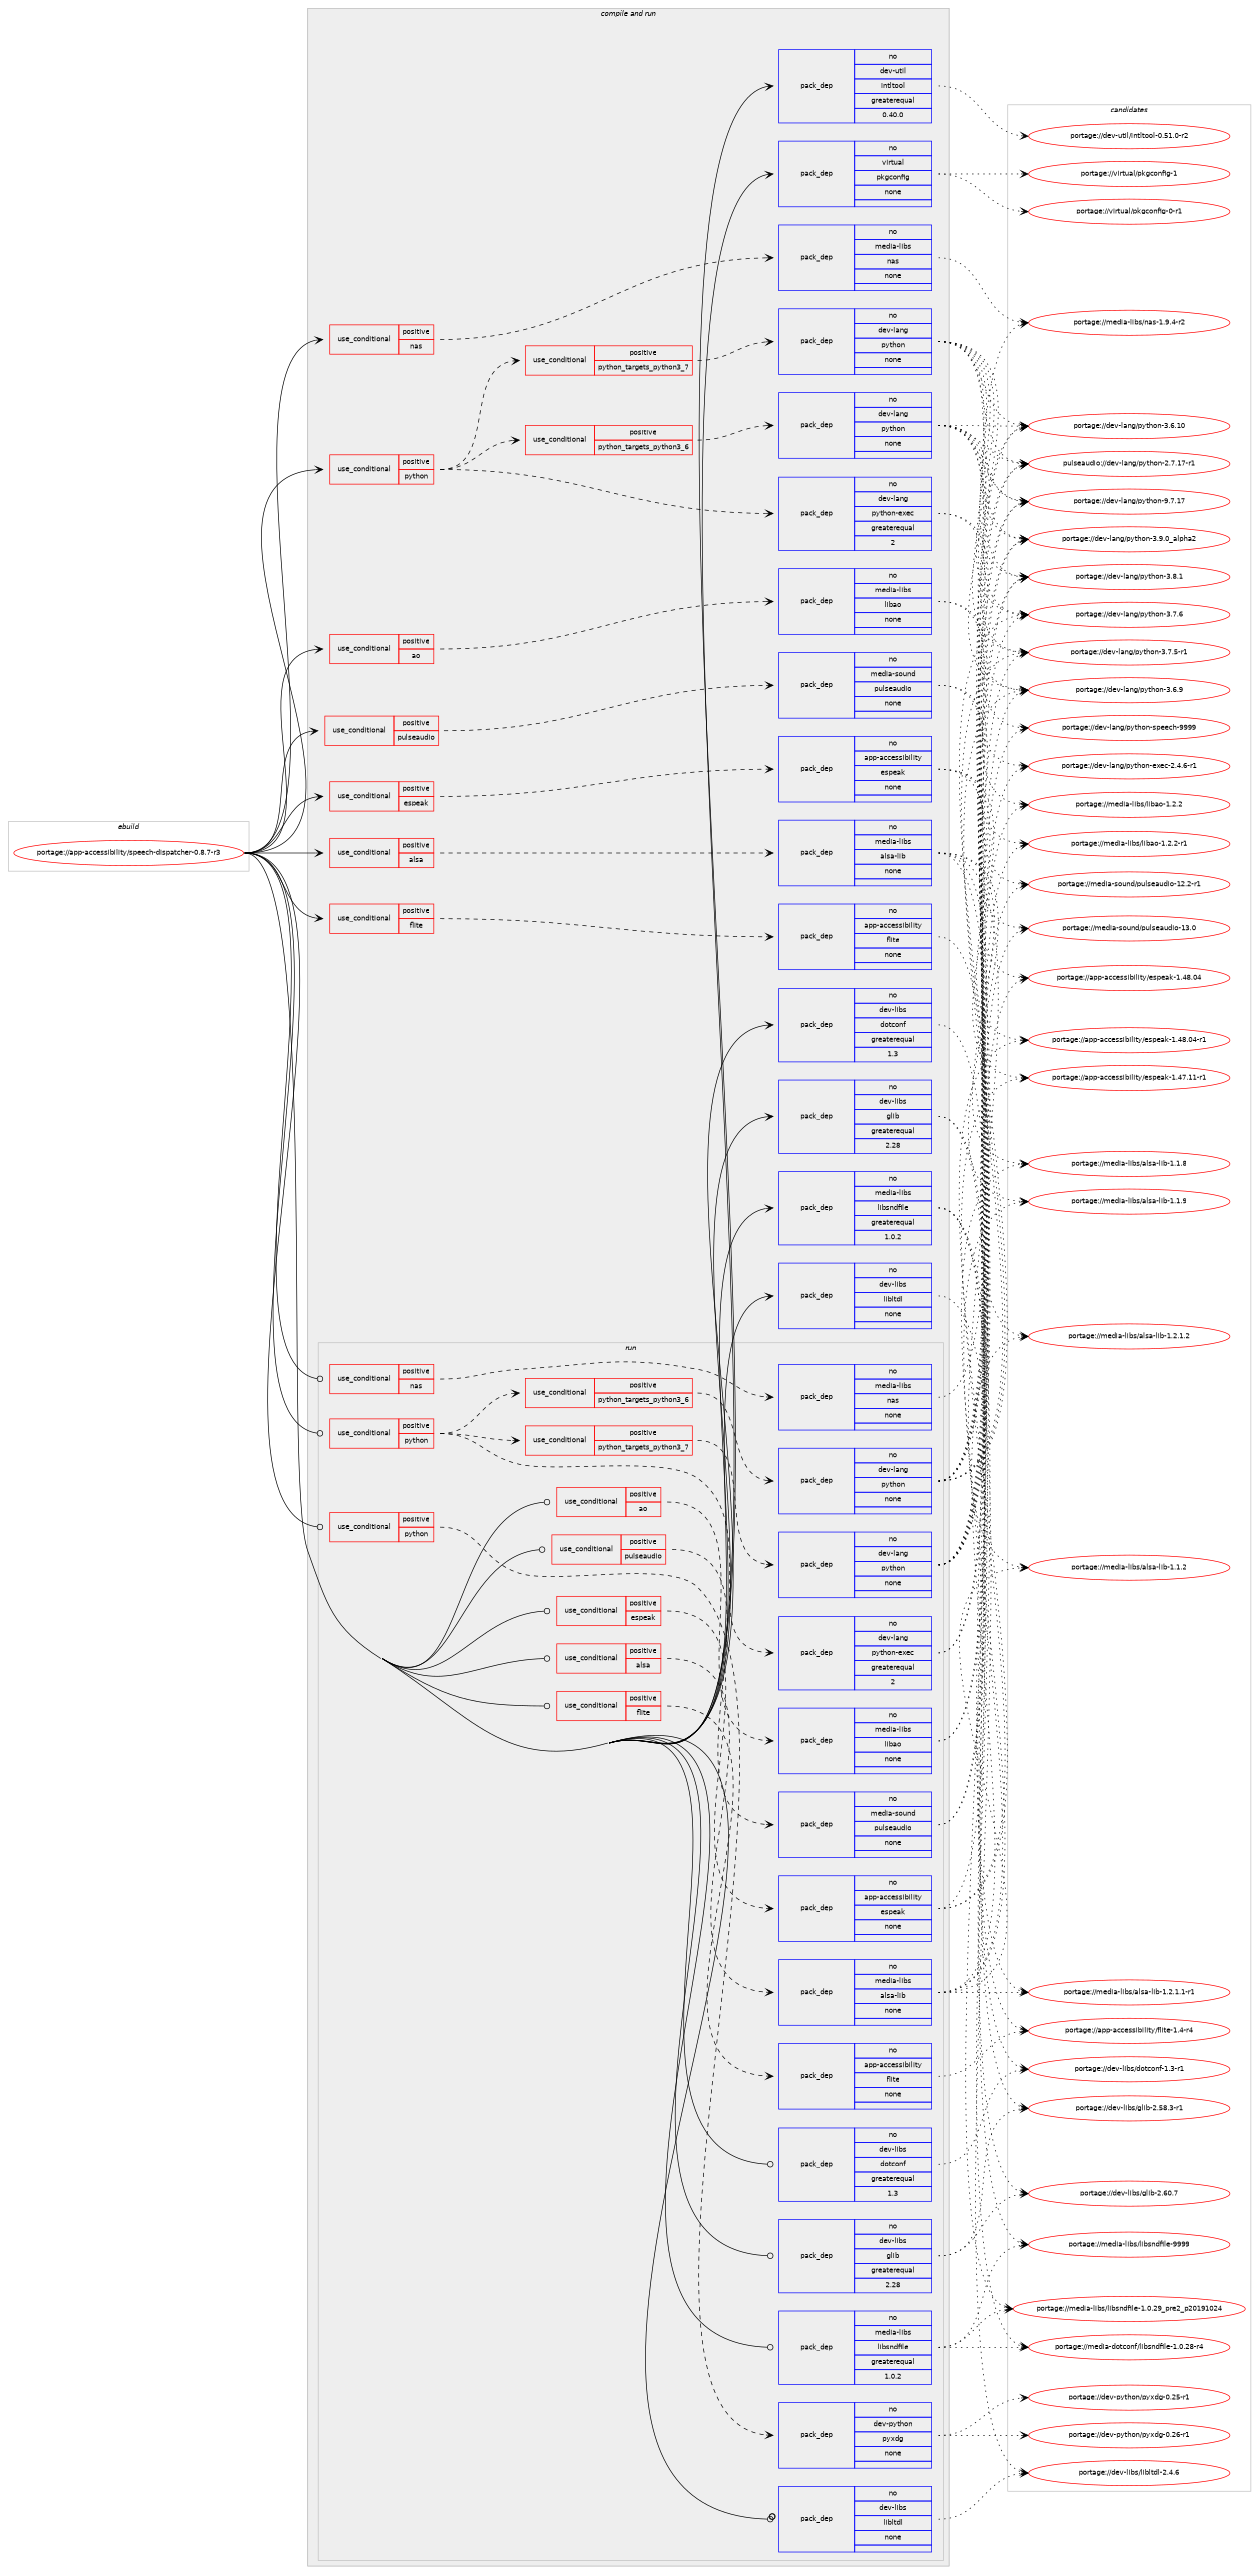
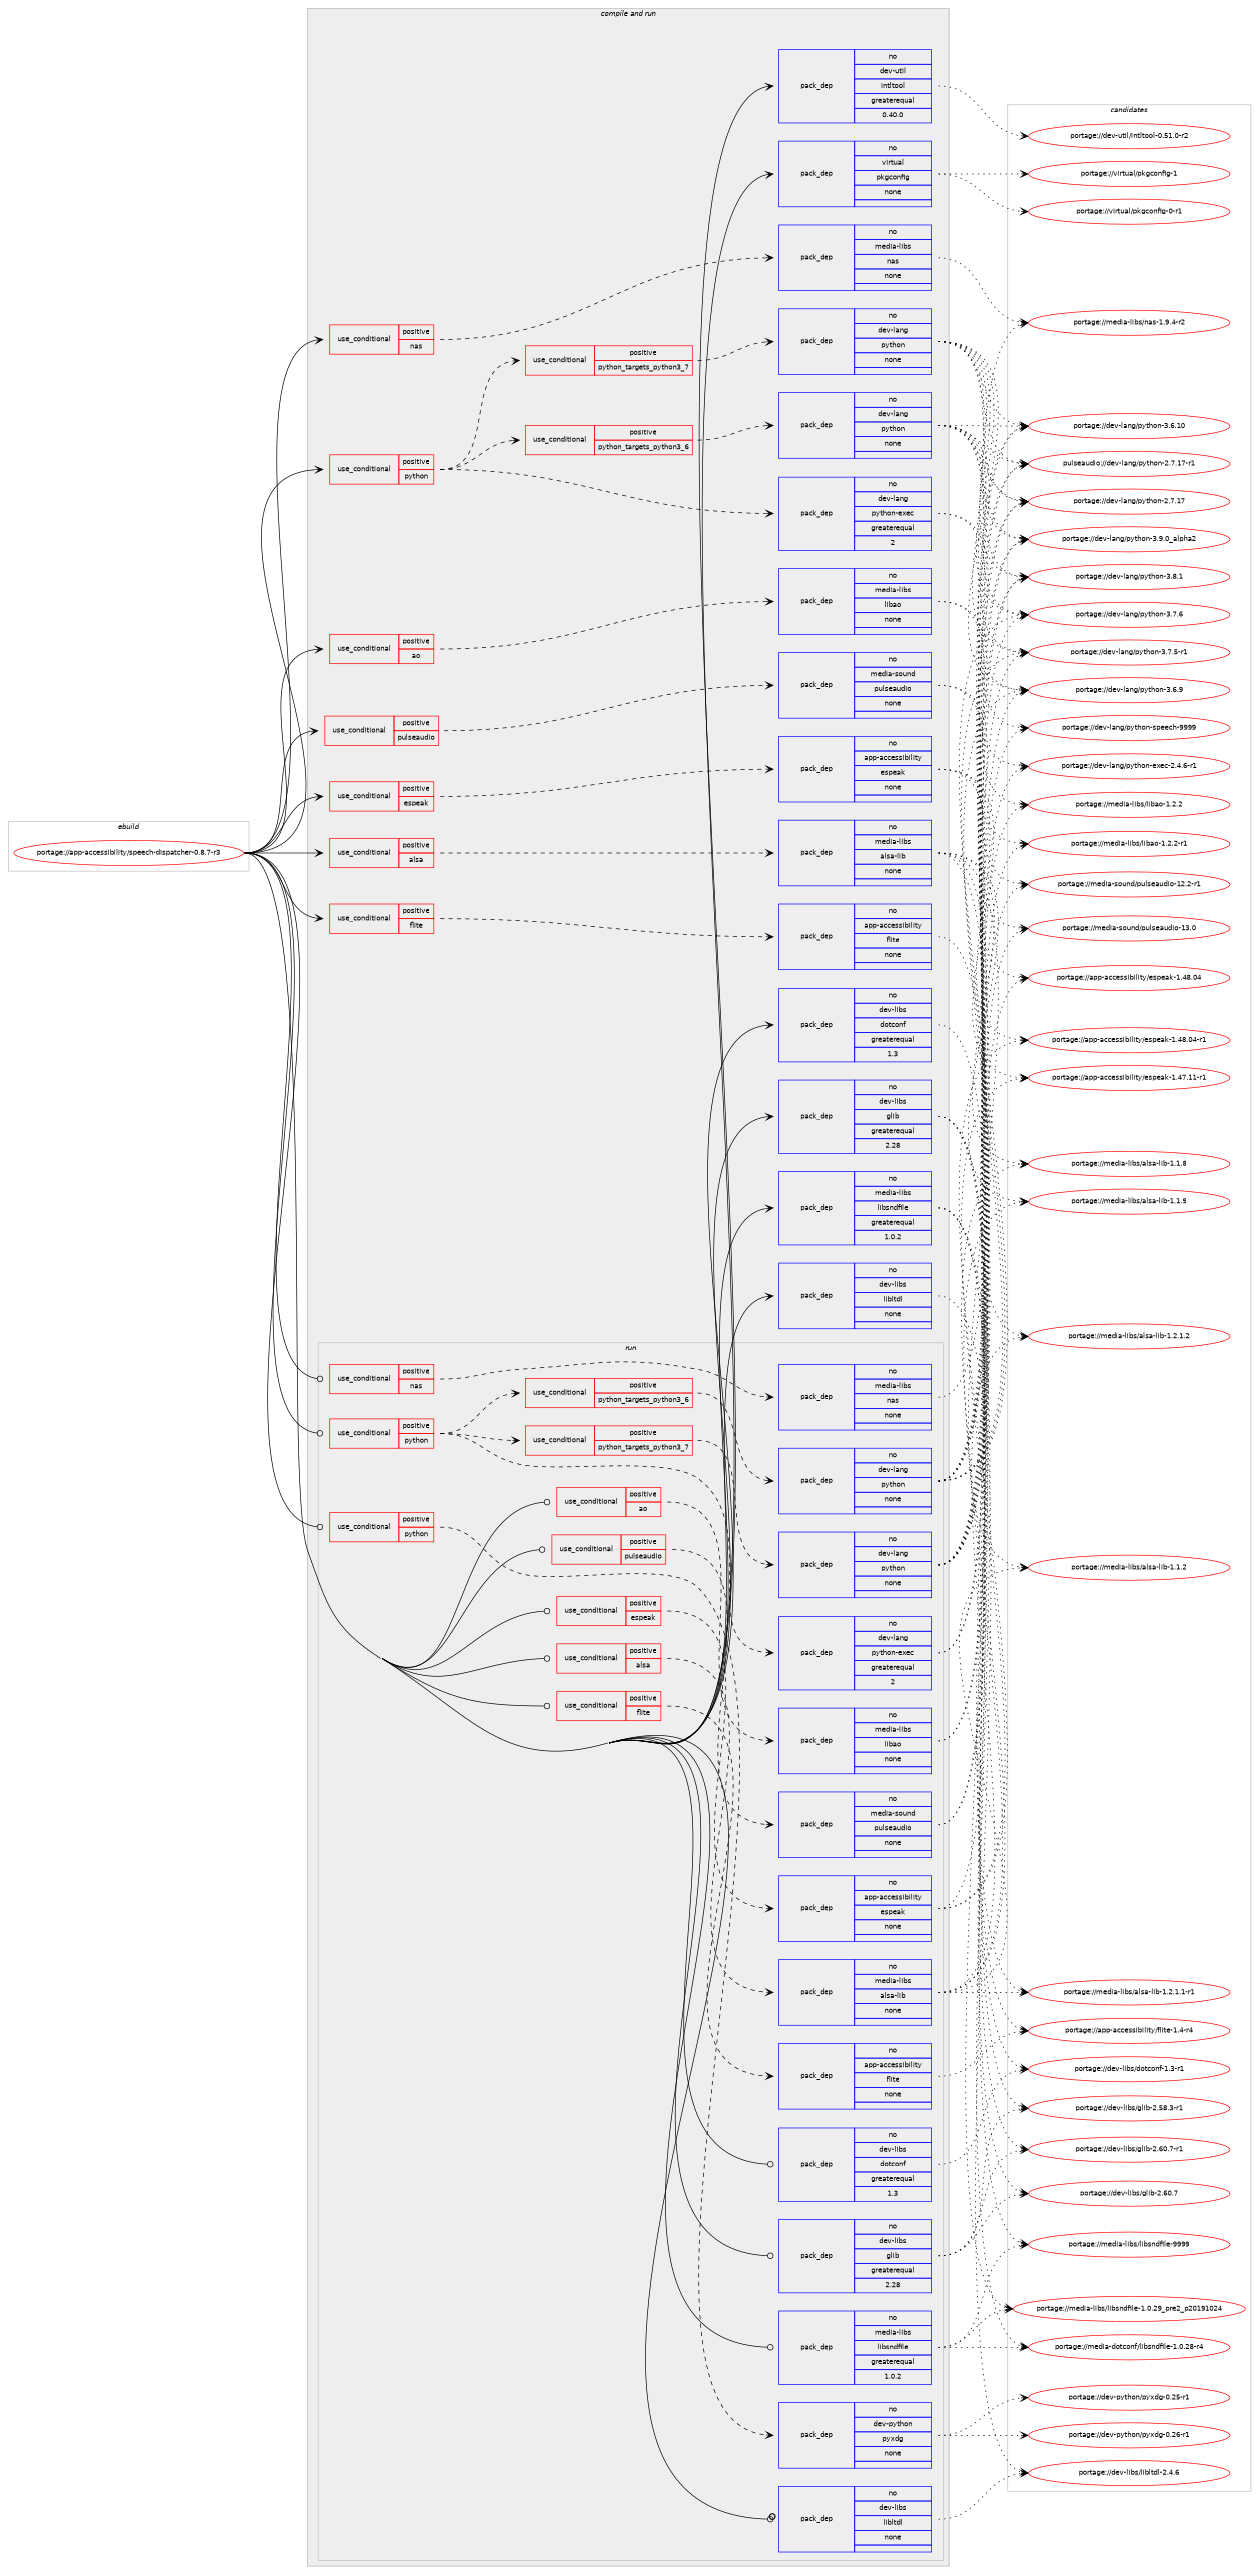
node "portage://dev-lang/python-9.7.17": label "portage://dev-lang/python-9.7.17" -> "portage://dev-lang/python-2.7.17"
node "portage://dev-libs/glib-2.60.7-r1": added
